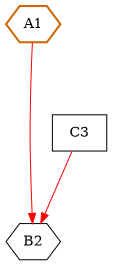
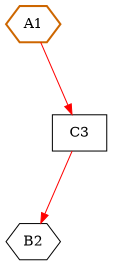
edge "A1" -> "B2": now "A1" -> "C3"
